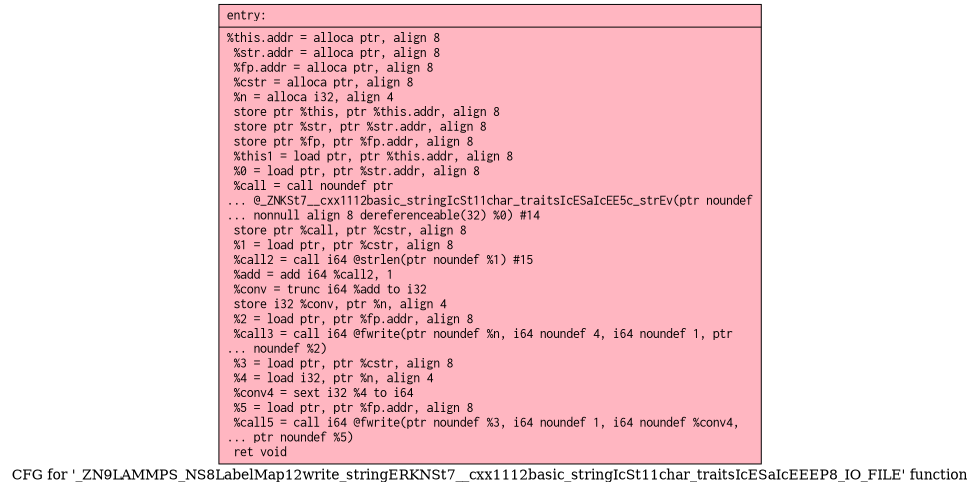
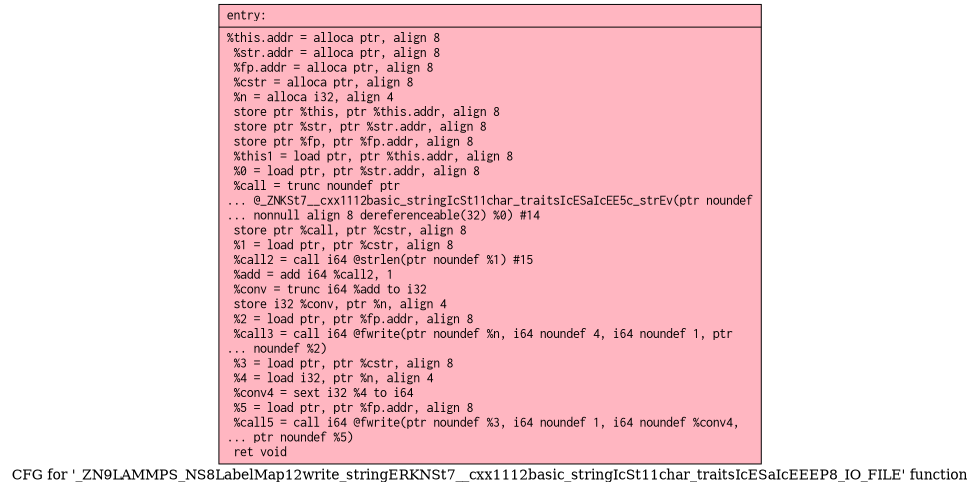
node "entry:": text "%call = call noundef ptr" -> "%call = trunc noundef ptr"
